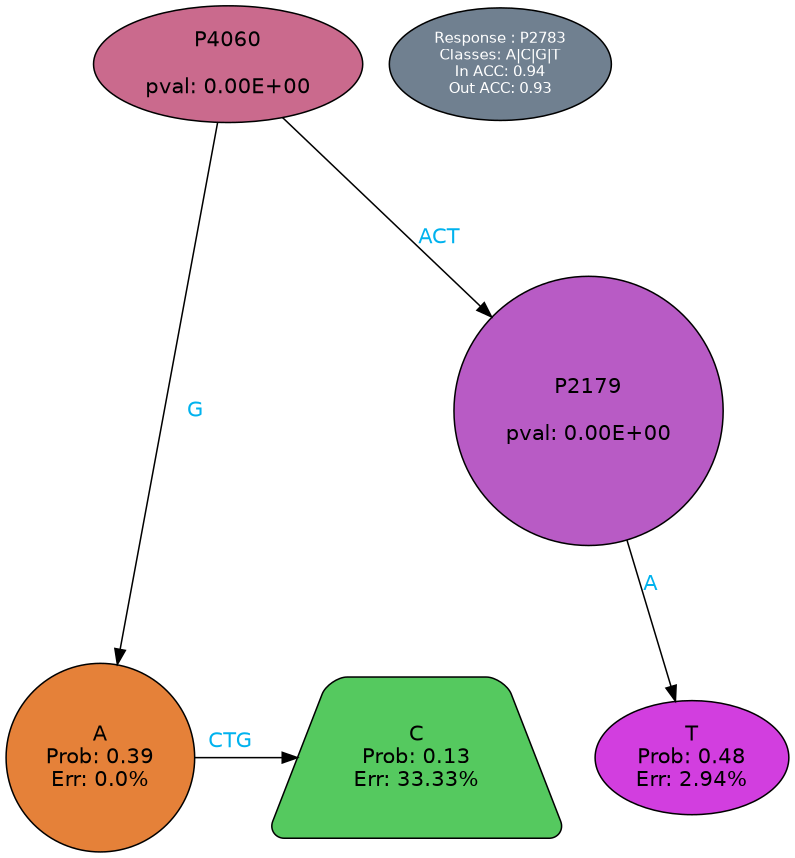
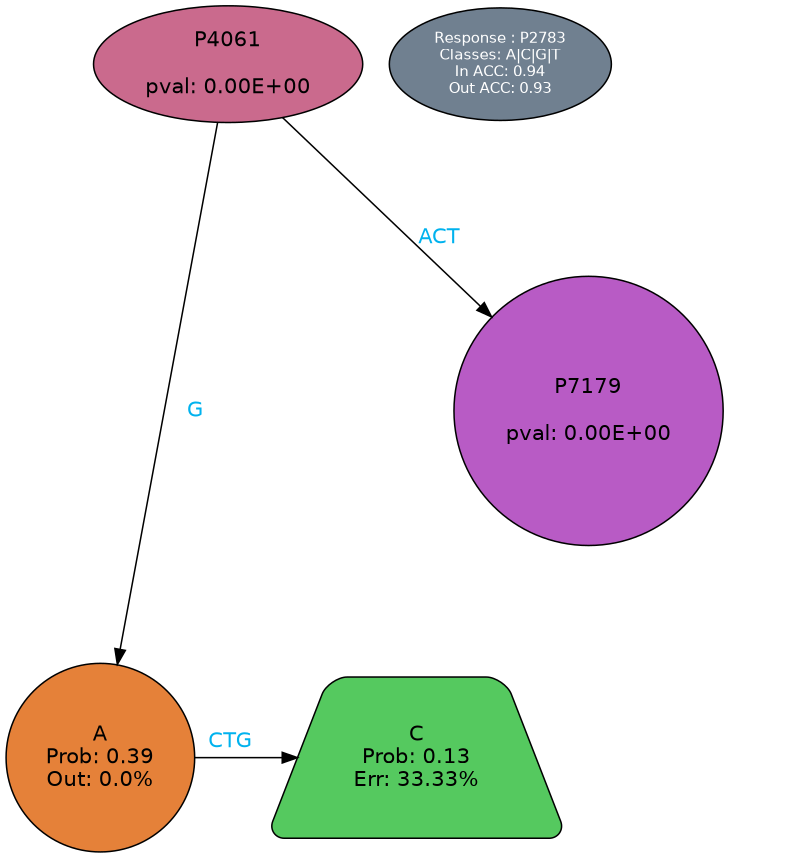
node "P4060 pval: 0.00E+00": label "P4060 pval: 0.00E+00" -> "P4061 pval: 0.00E+00"
node "P2179 pval: 0.00E+00": label "P2179 pval: 0.00E+00" -> "P7179 pval: 0.00E+00"
node "A Prob: 0.39 Err: 0.0%": label "A Prob: 0.39 Err: 0.0%" -> "A Prob: 0.39 Out: 0.0%"
node "T Prob: 0.48 Err: 2.94%": removed
